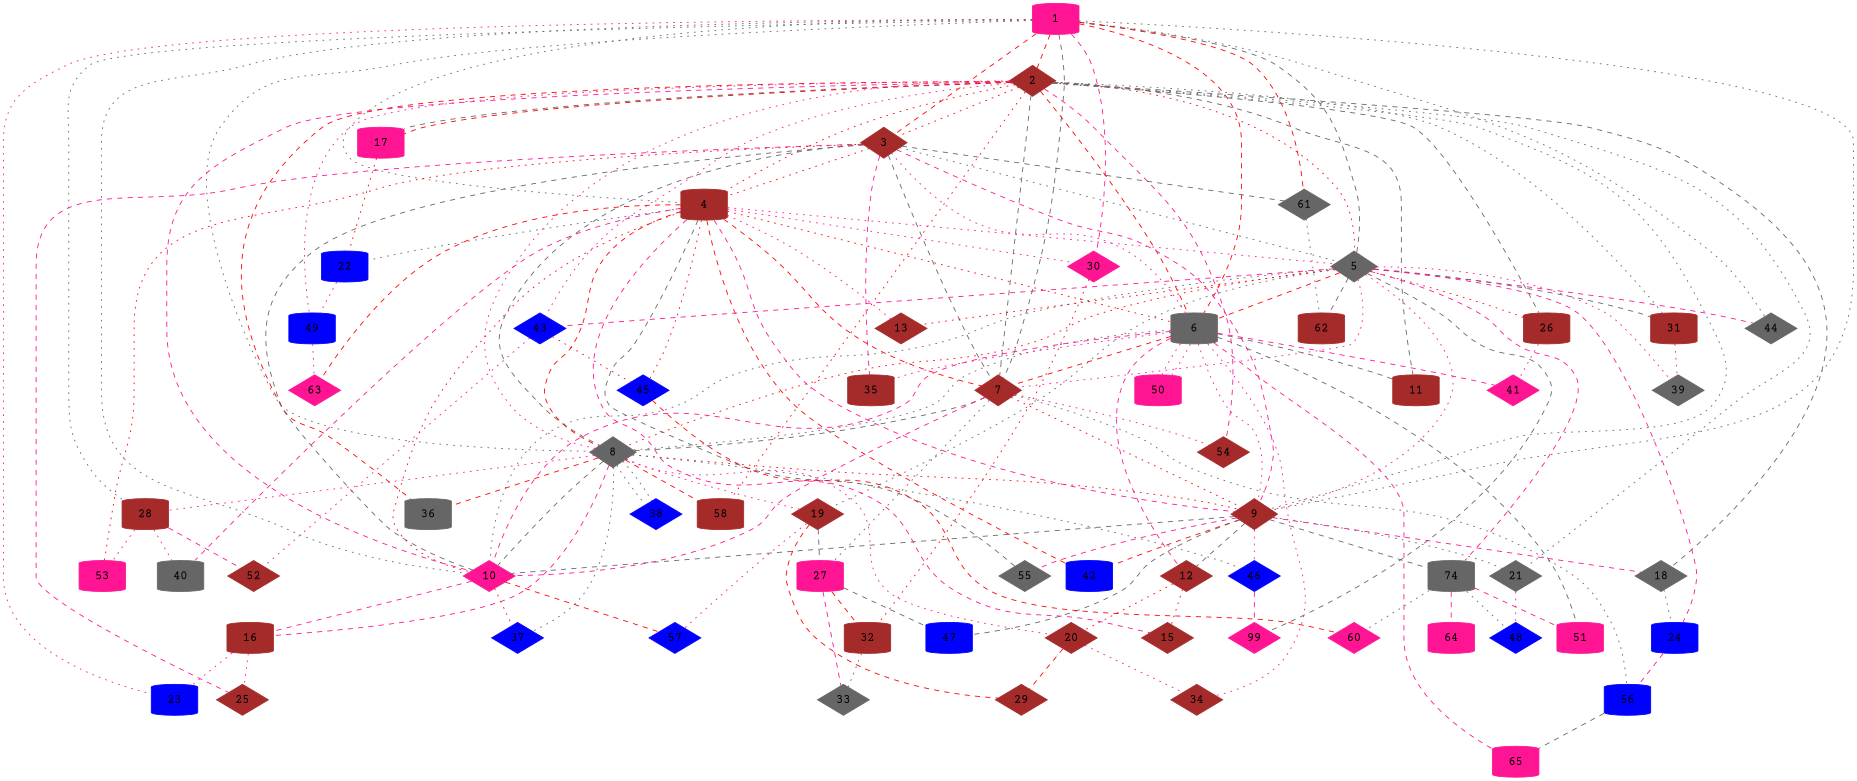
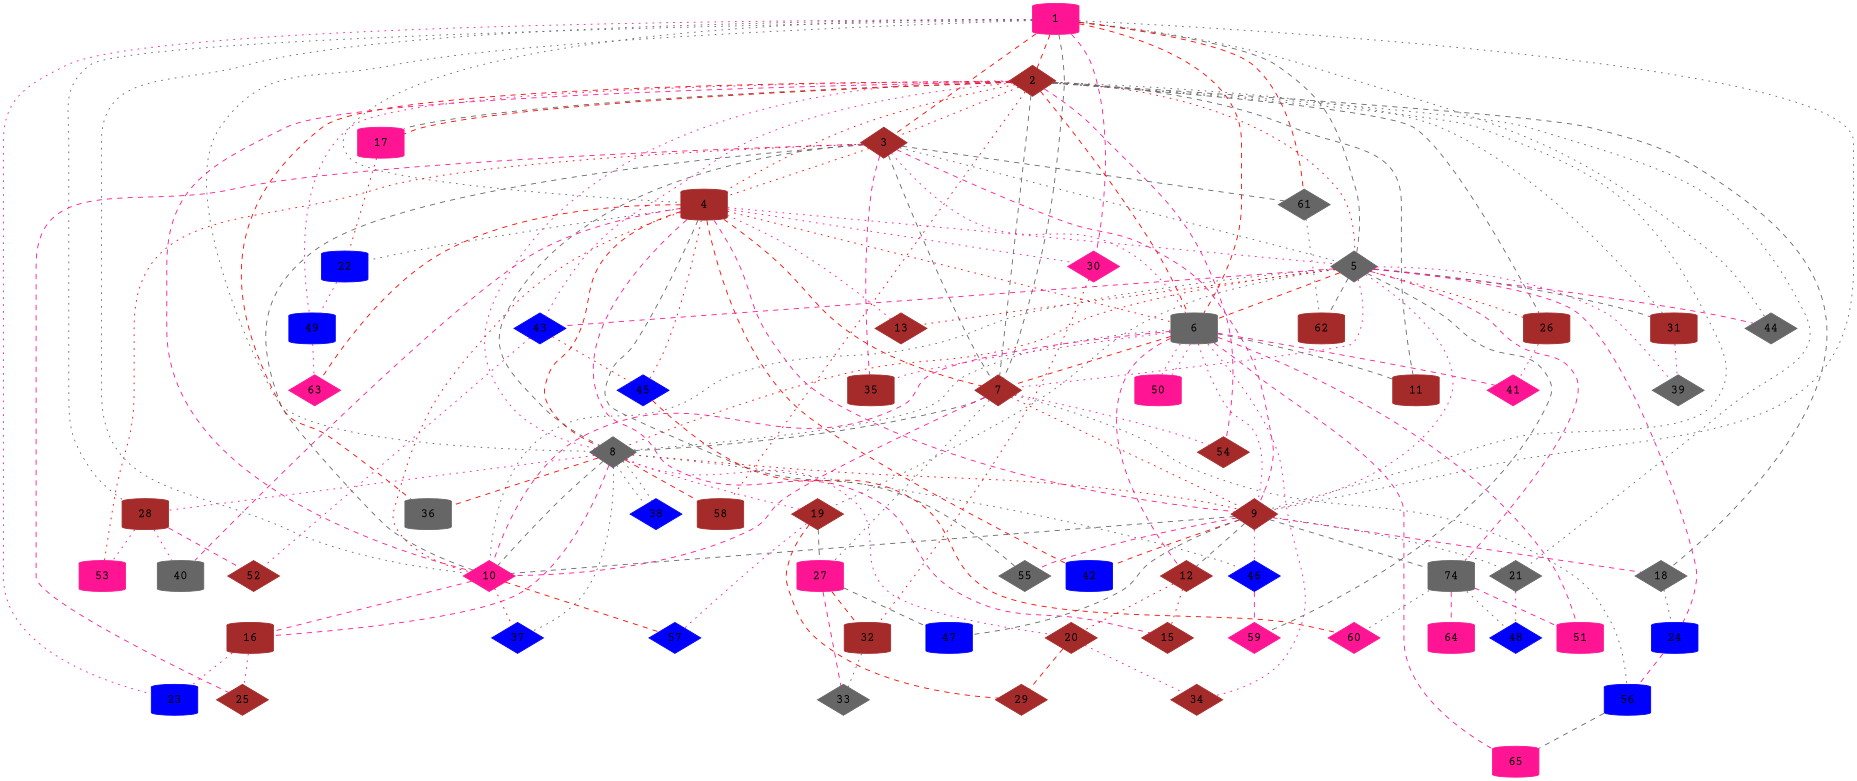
edge "6" -- "51": color gray40 -> deeppink
node "99": label "99" -> "59"
